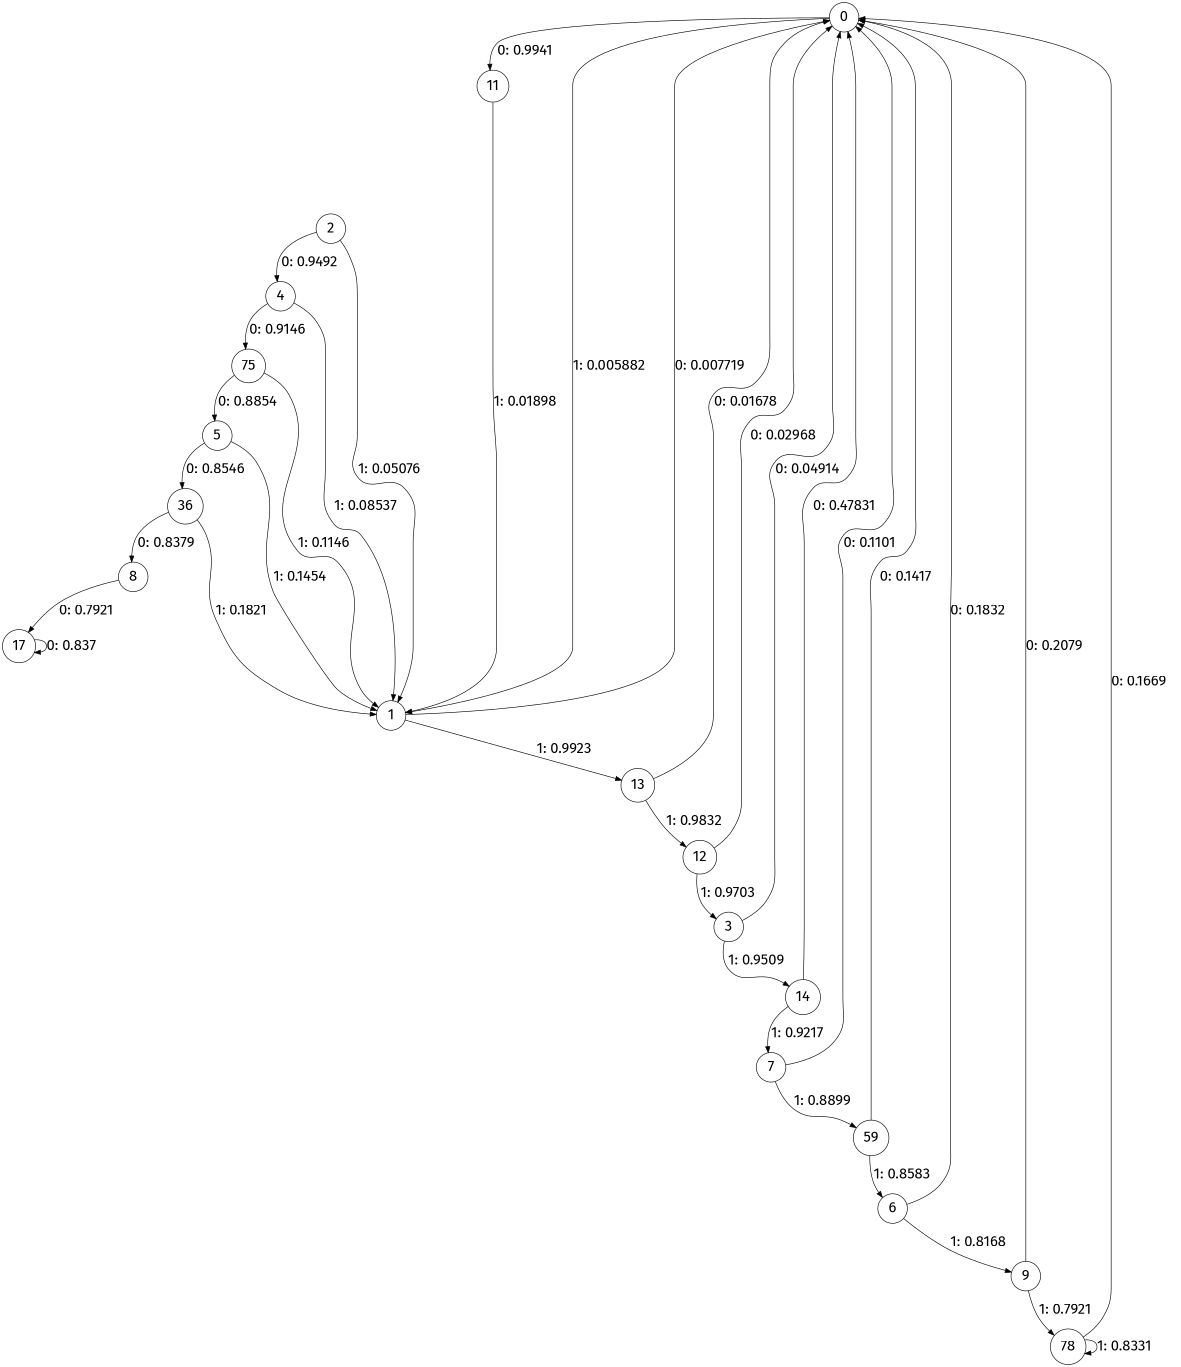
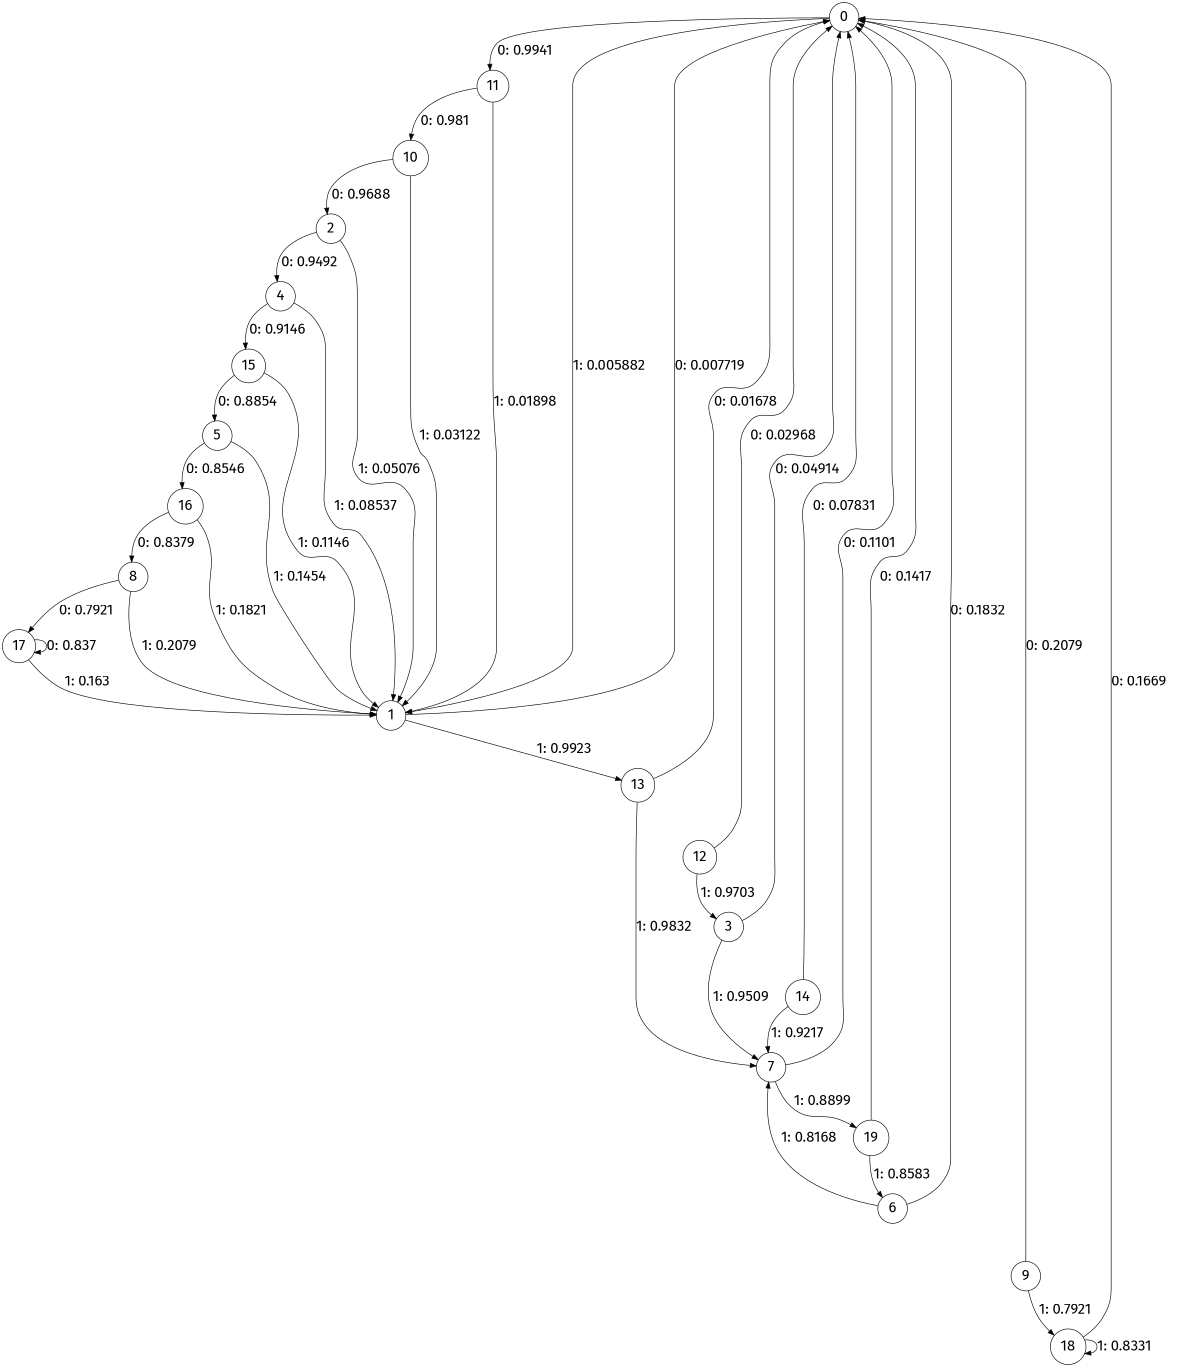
node "10": added
node "75": label "75" -> "15"
node "36": label "36" -> "16"
edge "14" -> "0": label "0: 0.47831  " -> "0: 0.07831  "
edge "8" -> "1": added, label "1: 0.2079"
edge "17" -> "1": added, label "1: 0.163"
edge "13" -> "12": now "13" -> "7"
edge "3" -> "14": now "3" -> "7"
node "59": label "59" -> "19"
edge "6" -> "9": now "6" -> "7"
node "78": label "78" -> "18"
